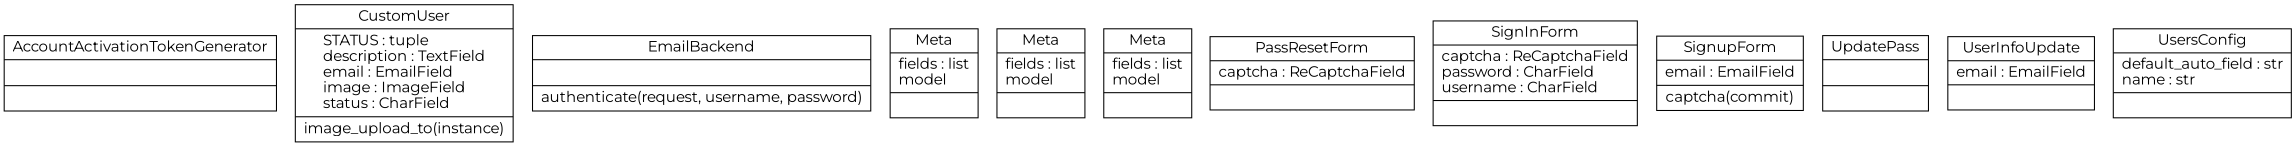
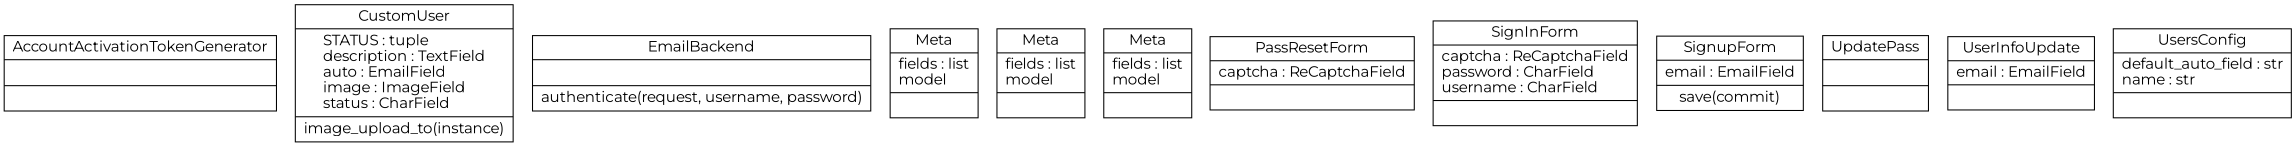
node "CustomUser": text "email : EmailField" -> "auto : EmailField"
node "SignupForm": text "captcha(commit)" -> "save(commit)"
